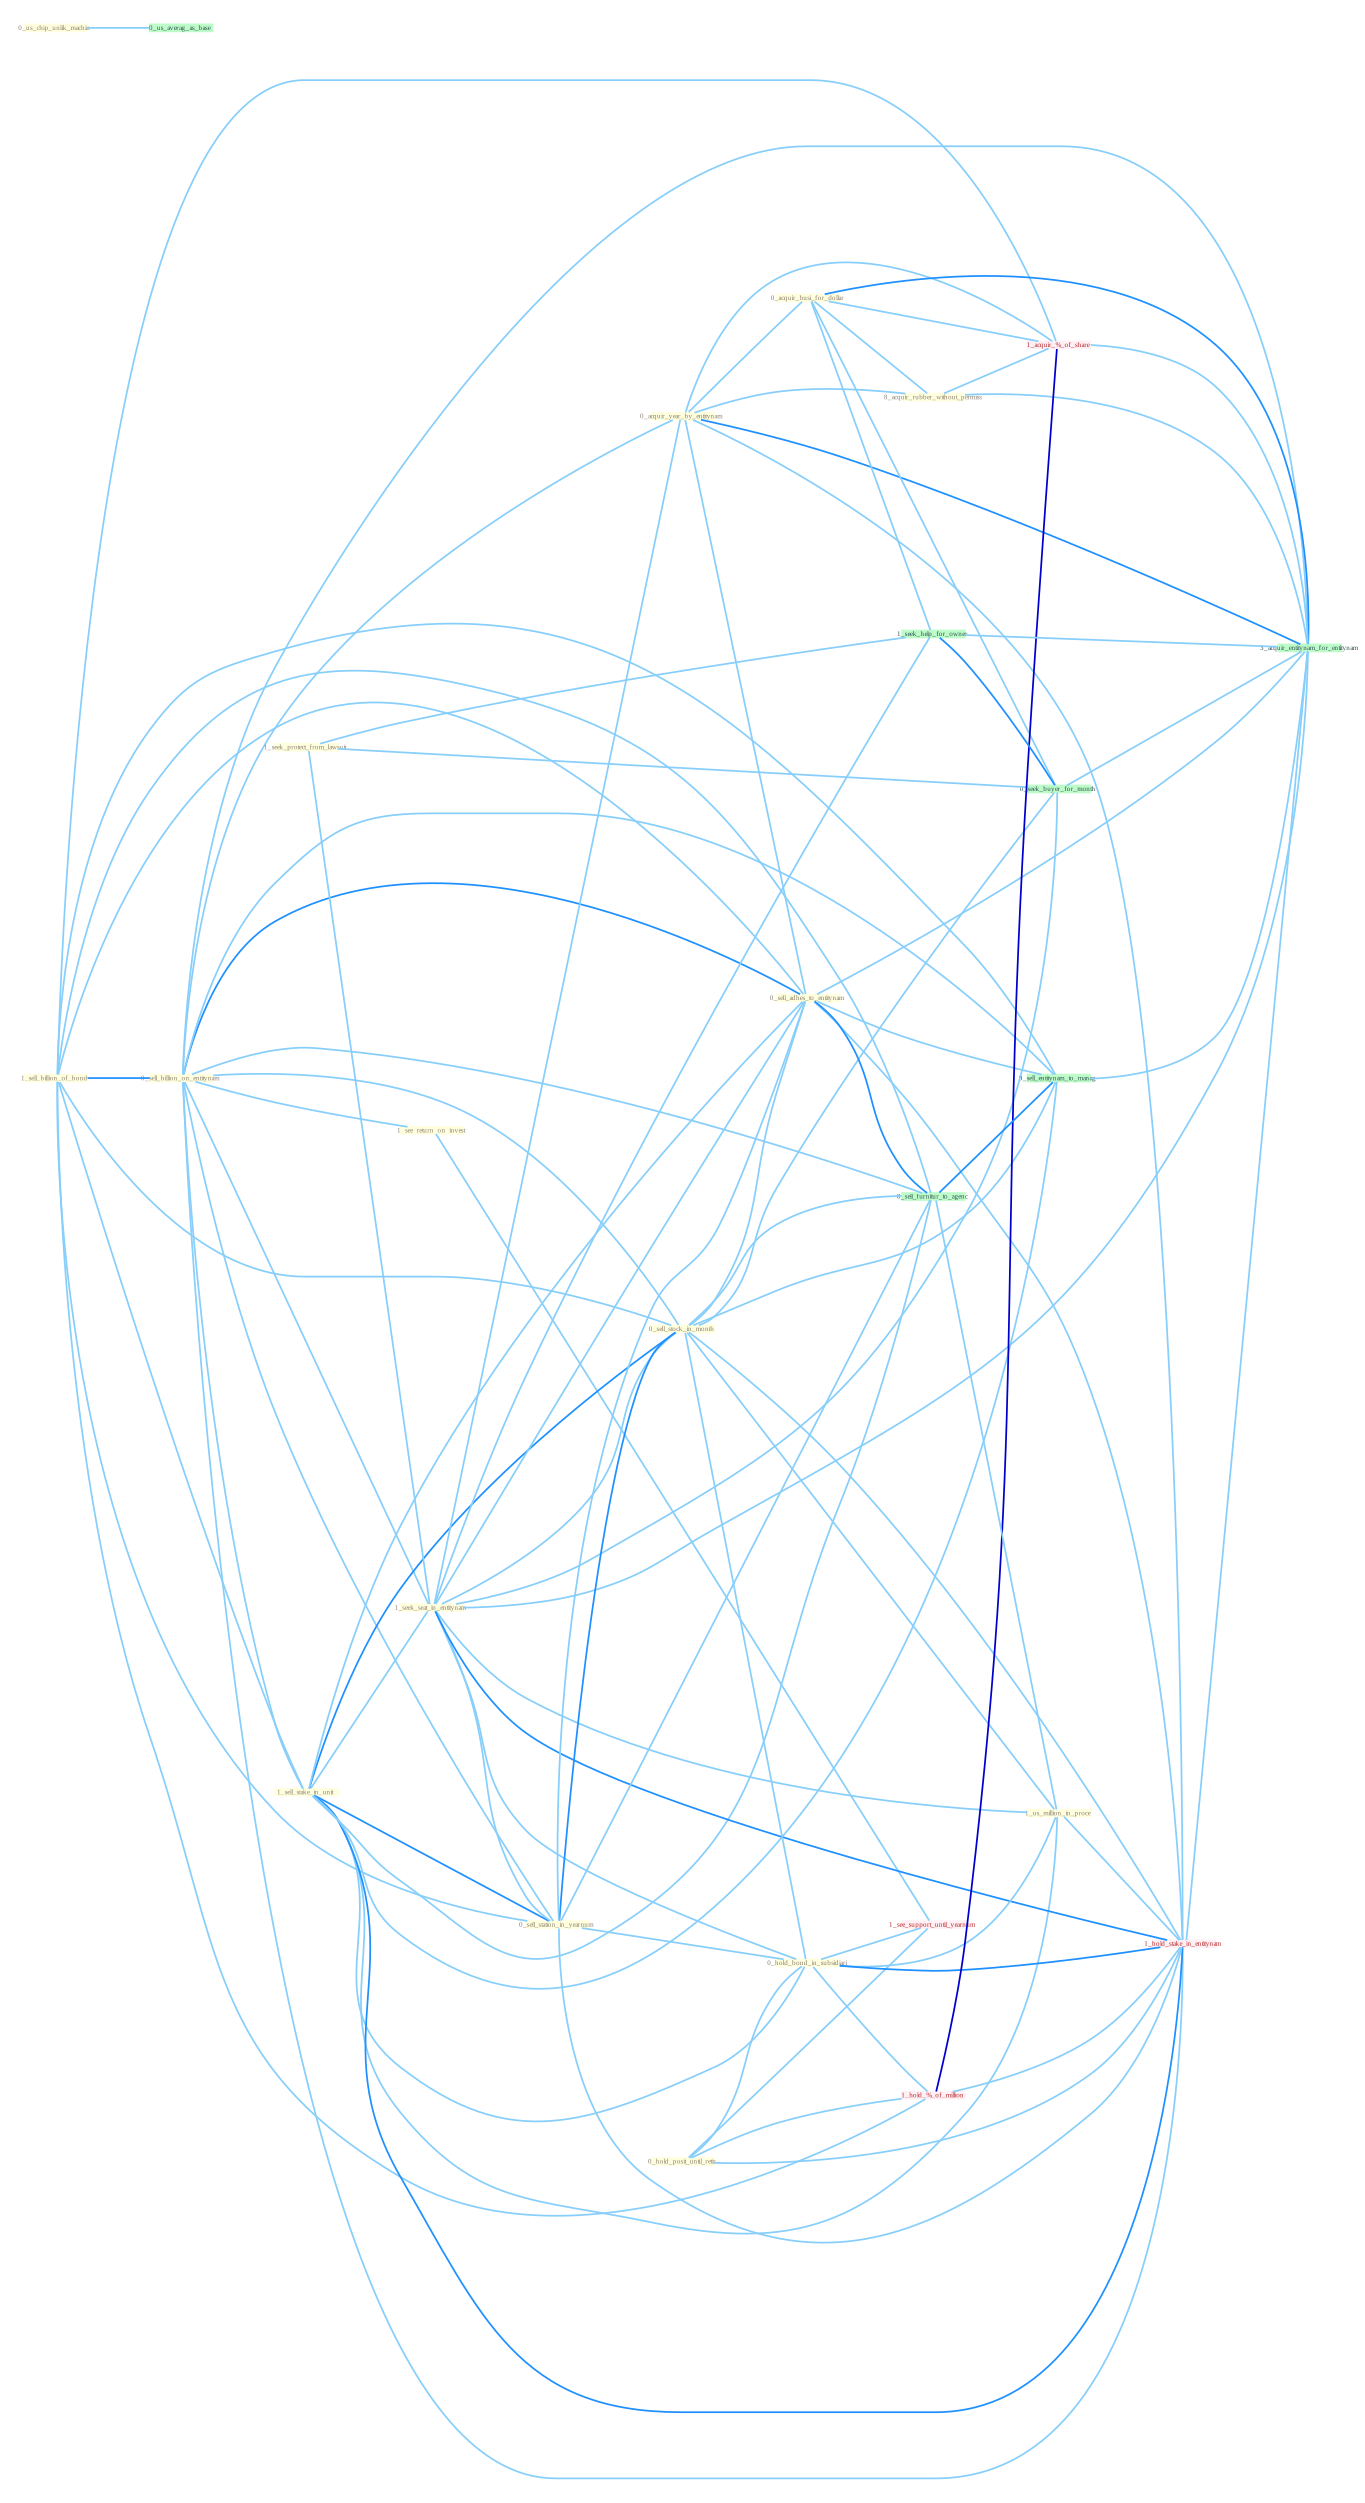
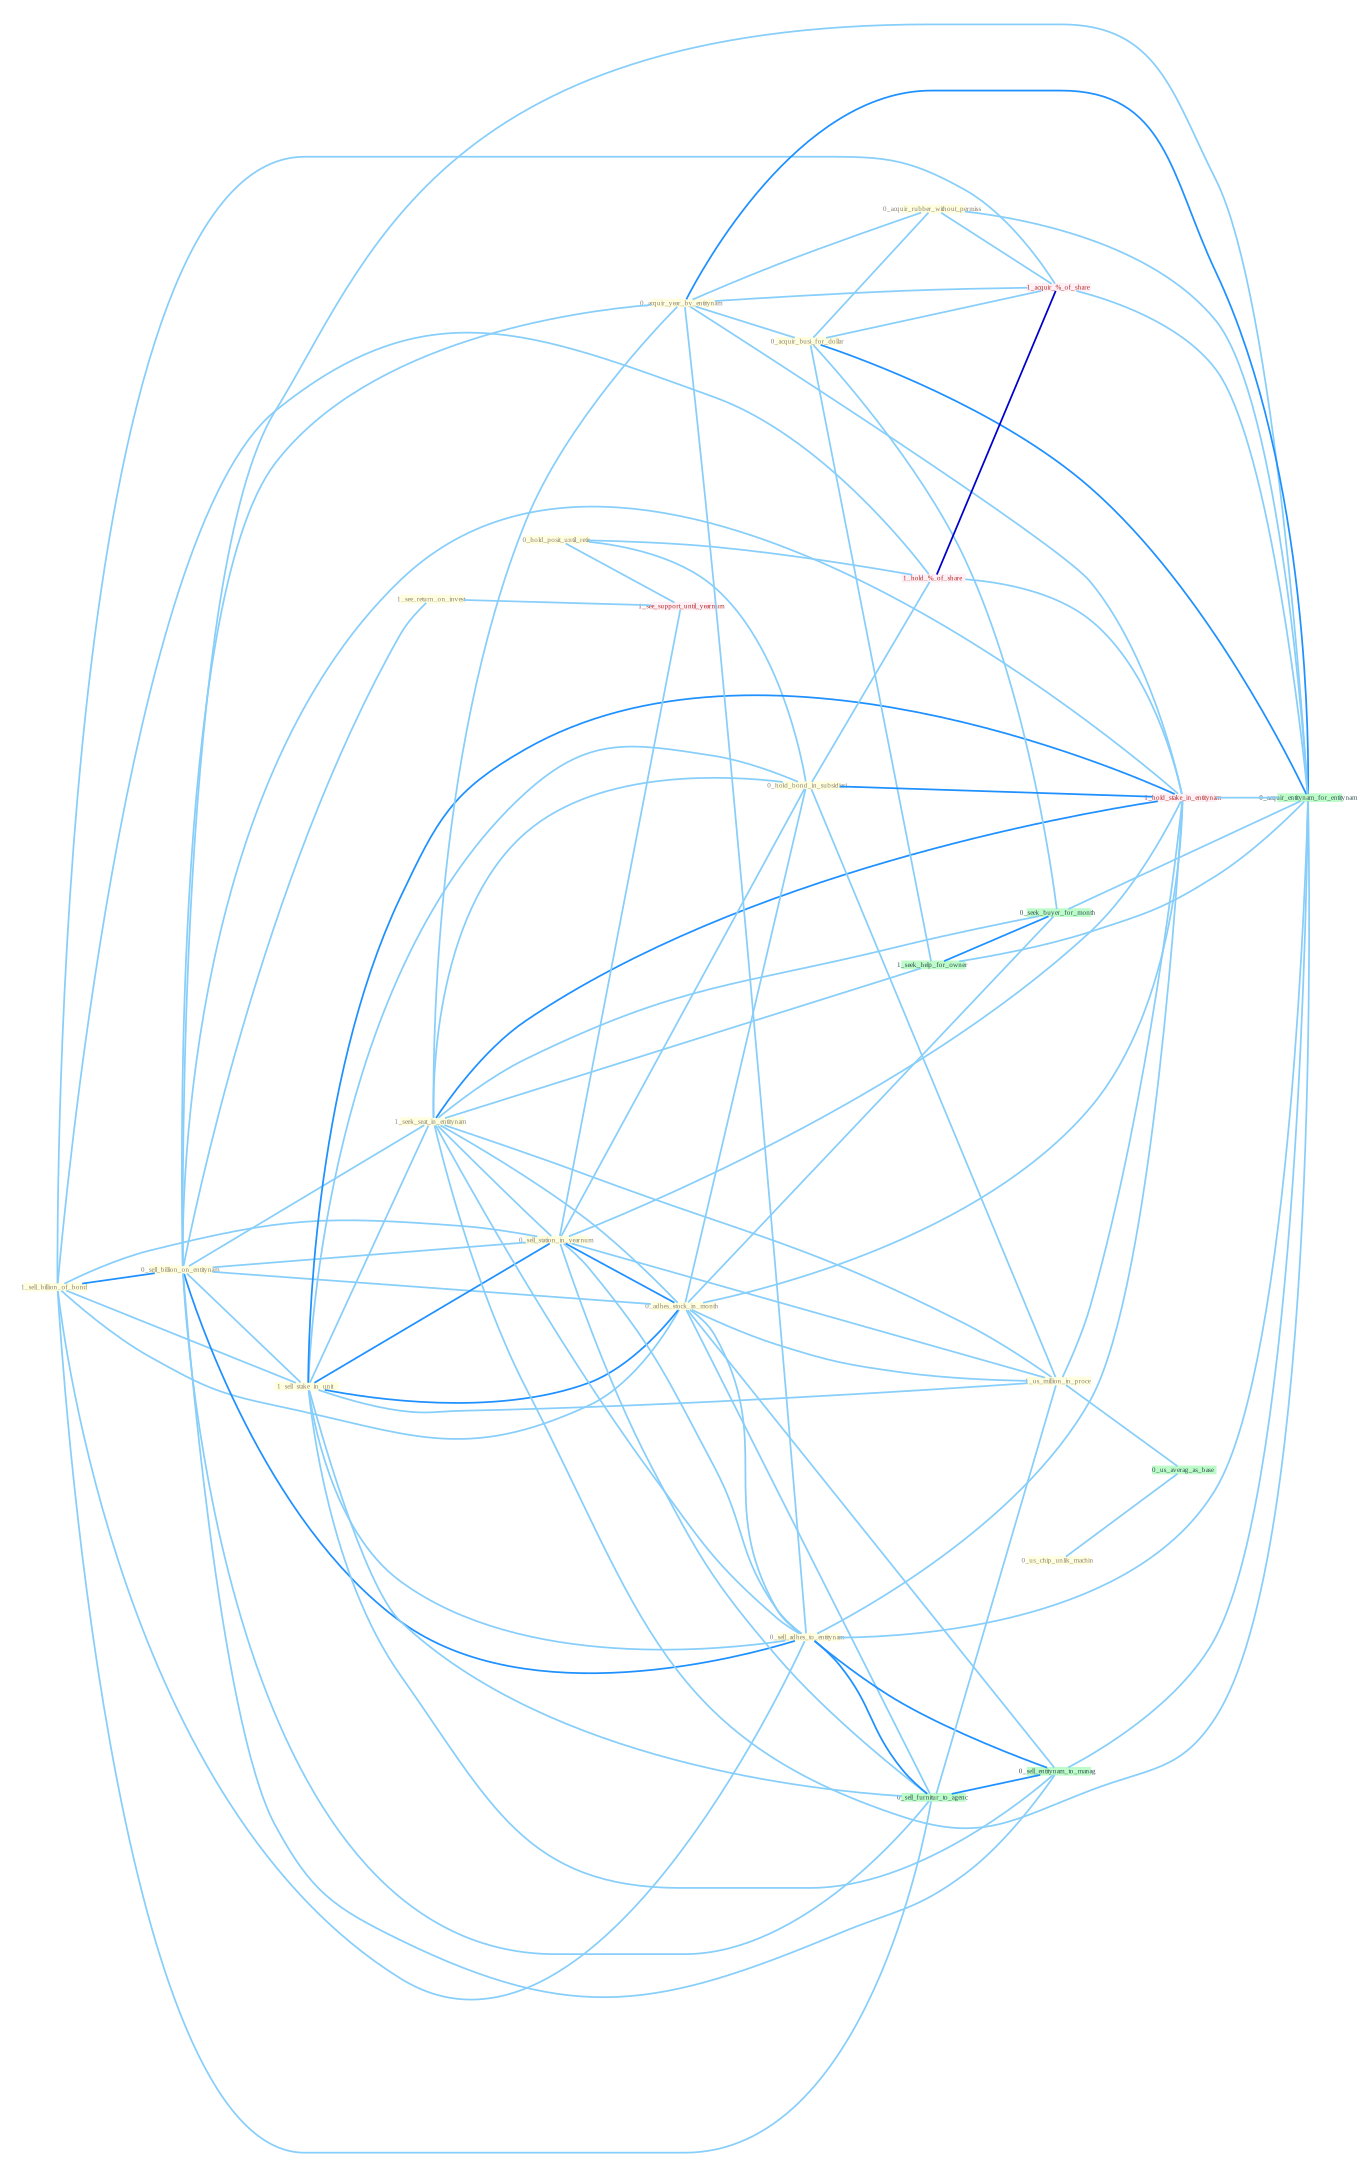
node "8_acquir_rubber_without_permiss": label "8_acquir_rubber_without_permiss" -> "0_acquir_rubber_without_permiss"
edge "1_sell_billion_of_bond" -- "0_sell_entitynam_to_manag": removed
node "3_acquir_entitynam_for_entitynam": label "3_acquir_entitynam_for_entitynam" -> "0_acquir_entitynam_for_entitynam"
node "1_seek_protect_from_lawsuit": removed
edge "0_sell_adhes_to_entitynam" -- "0_sell_entitynam_to_manag": color #87cefa -> #1e90ff
edge "0_sell_station_in_yearnum" -- "1_us_million_in_proce": added
node "0_sell_stock_in_month": label "0_sell_stock_in_month" -> "0_adhes_stock_in_month"
edge "1_us_million_in_proce" -- "0_us_averag_as_base": added
edge "1_see_support_until_yearnum" -- "0_hold_bond_in_subsidiari": now "1_see_support_until_yearnum" -- "0_sell_station_in_yearnum"
node "1_hold_%_of_million": label "1_hold_%_of_million" -> "1_hold_%_of_share"
edge "1_hold_stake_in_entitynam" -- "0_hold_posit_until_retir": removed
